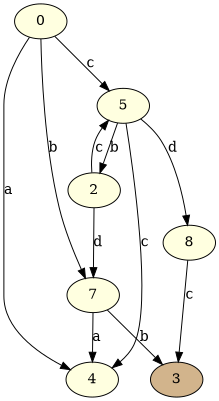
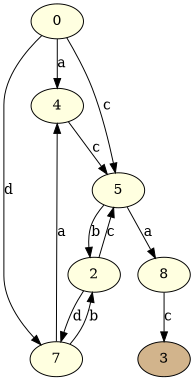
edge "0" -> "7": label "b" -> "d"
edge "5" -> "8": label "d" -> "a"
edge "5" -> "4": reversed
edge "7" -> "3": now "7" -> "2"
